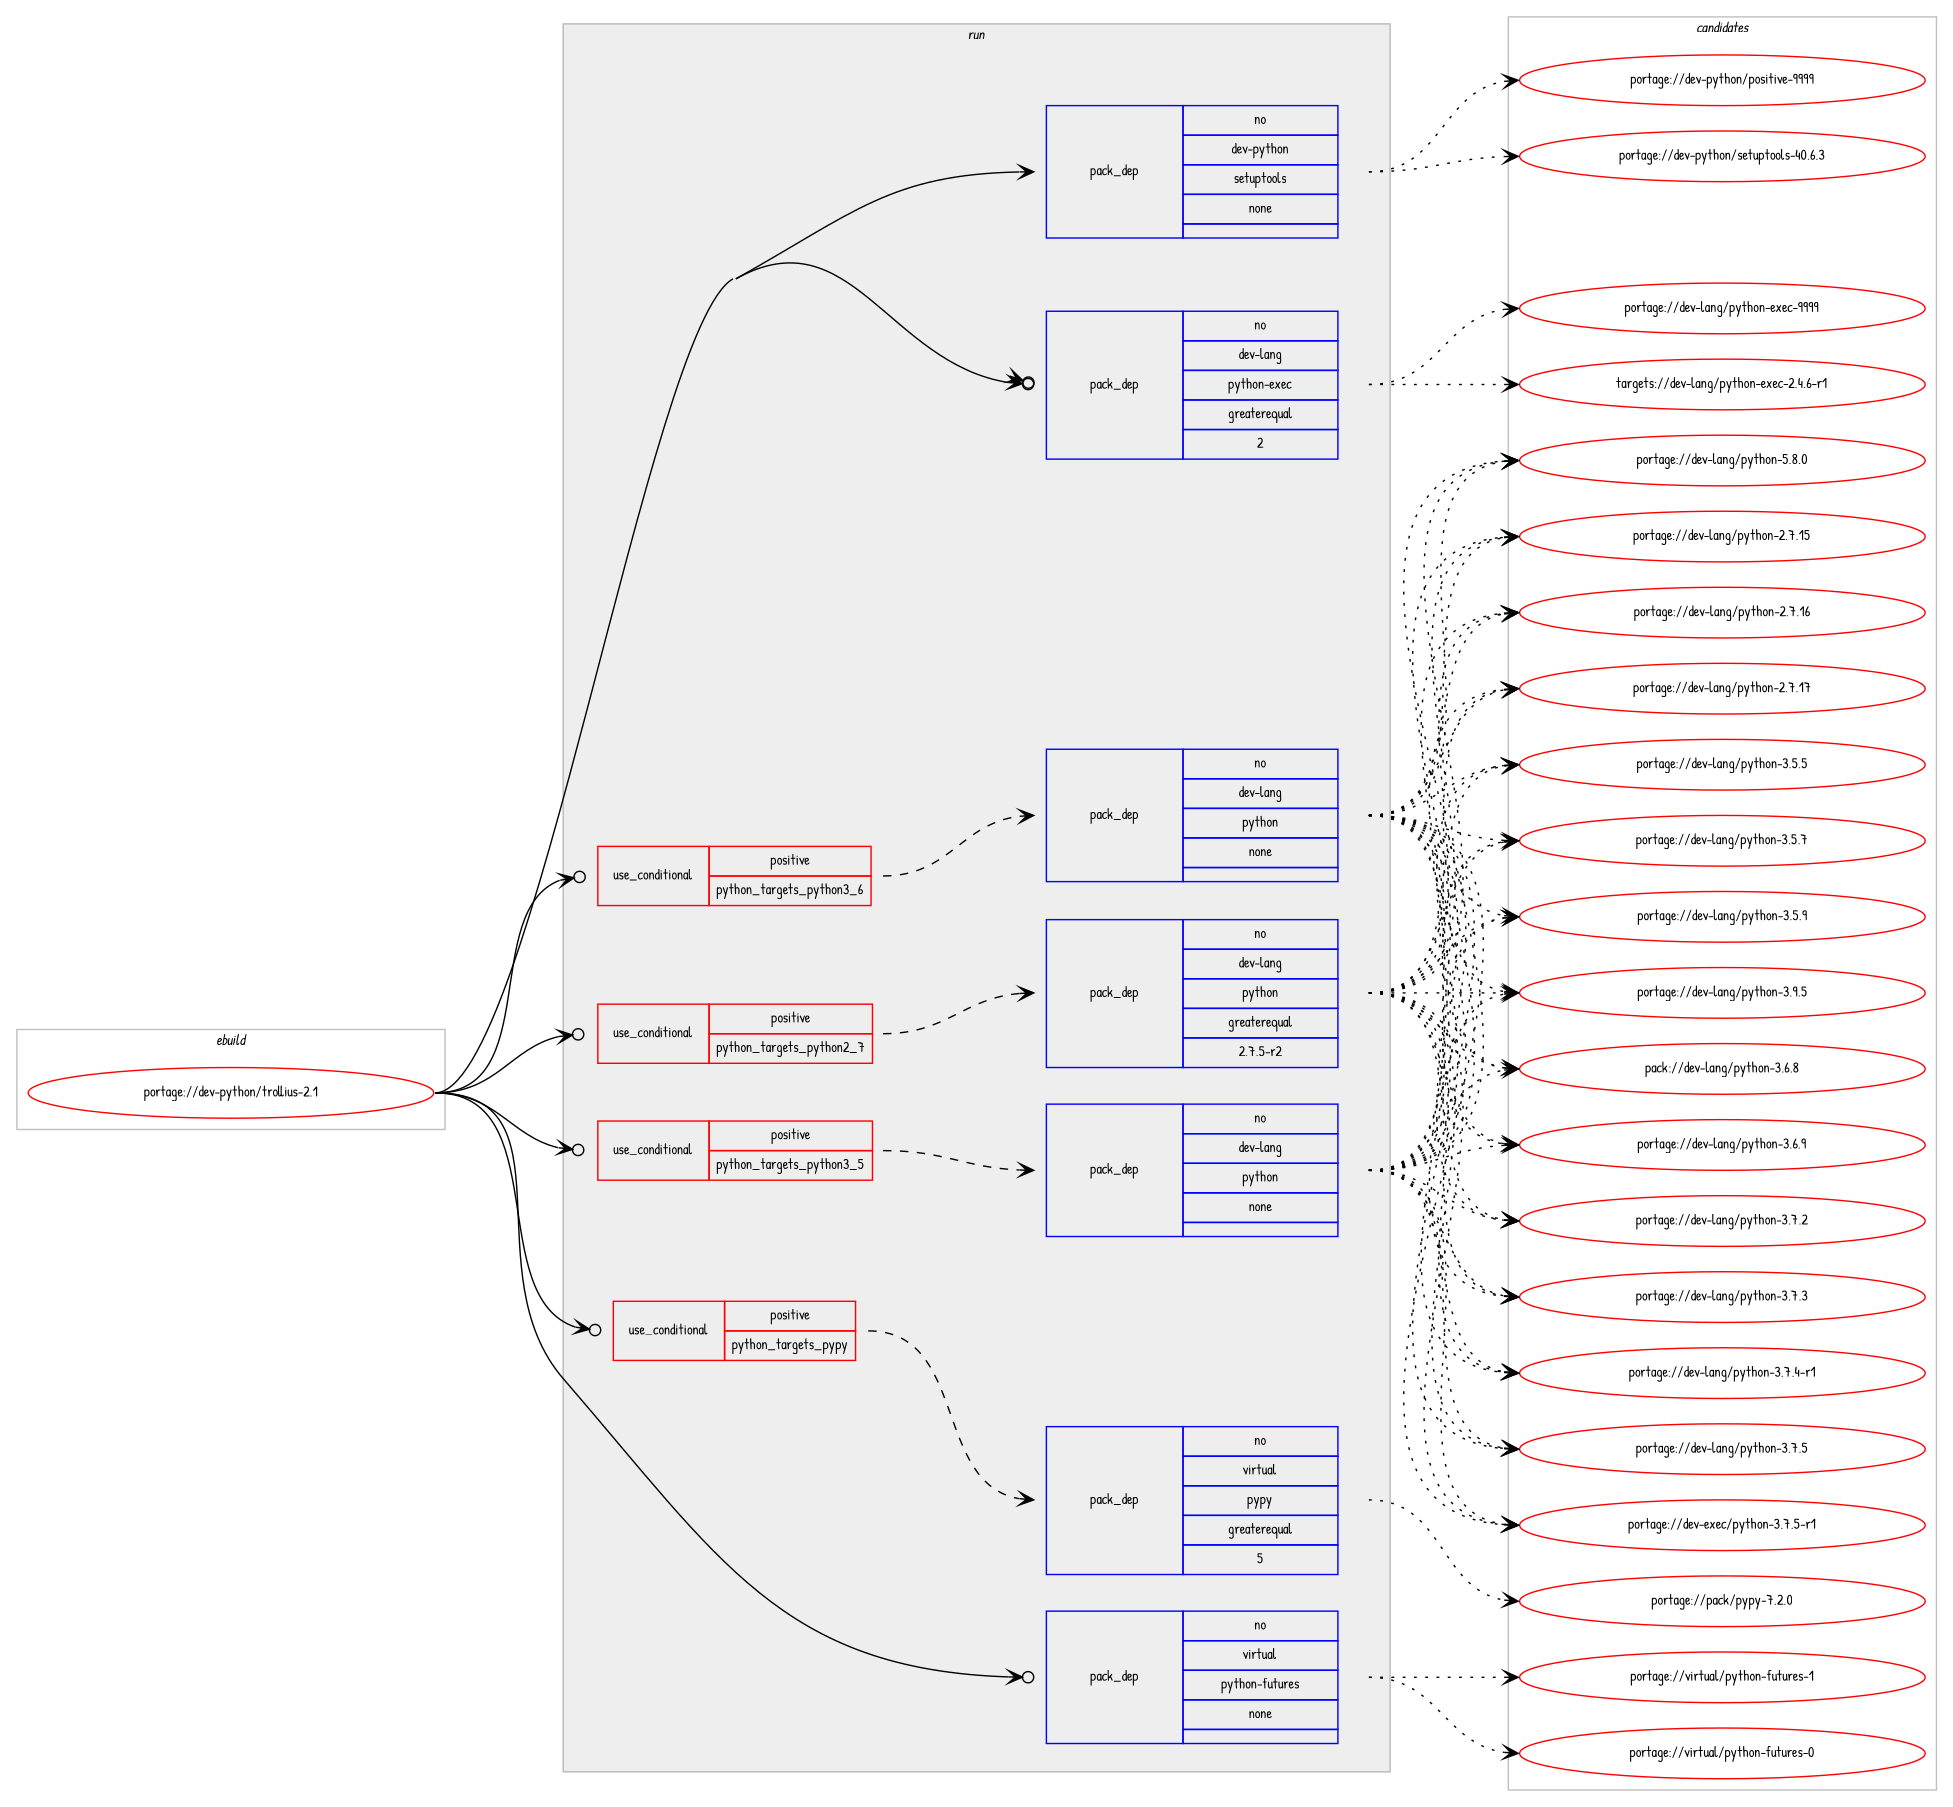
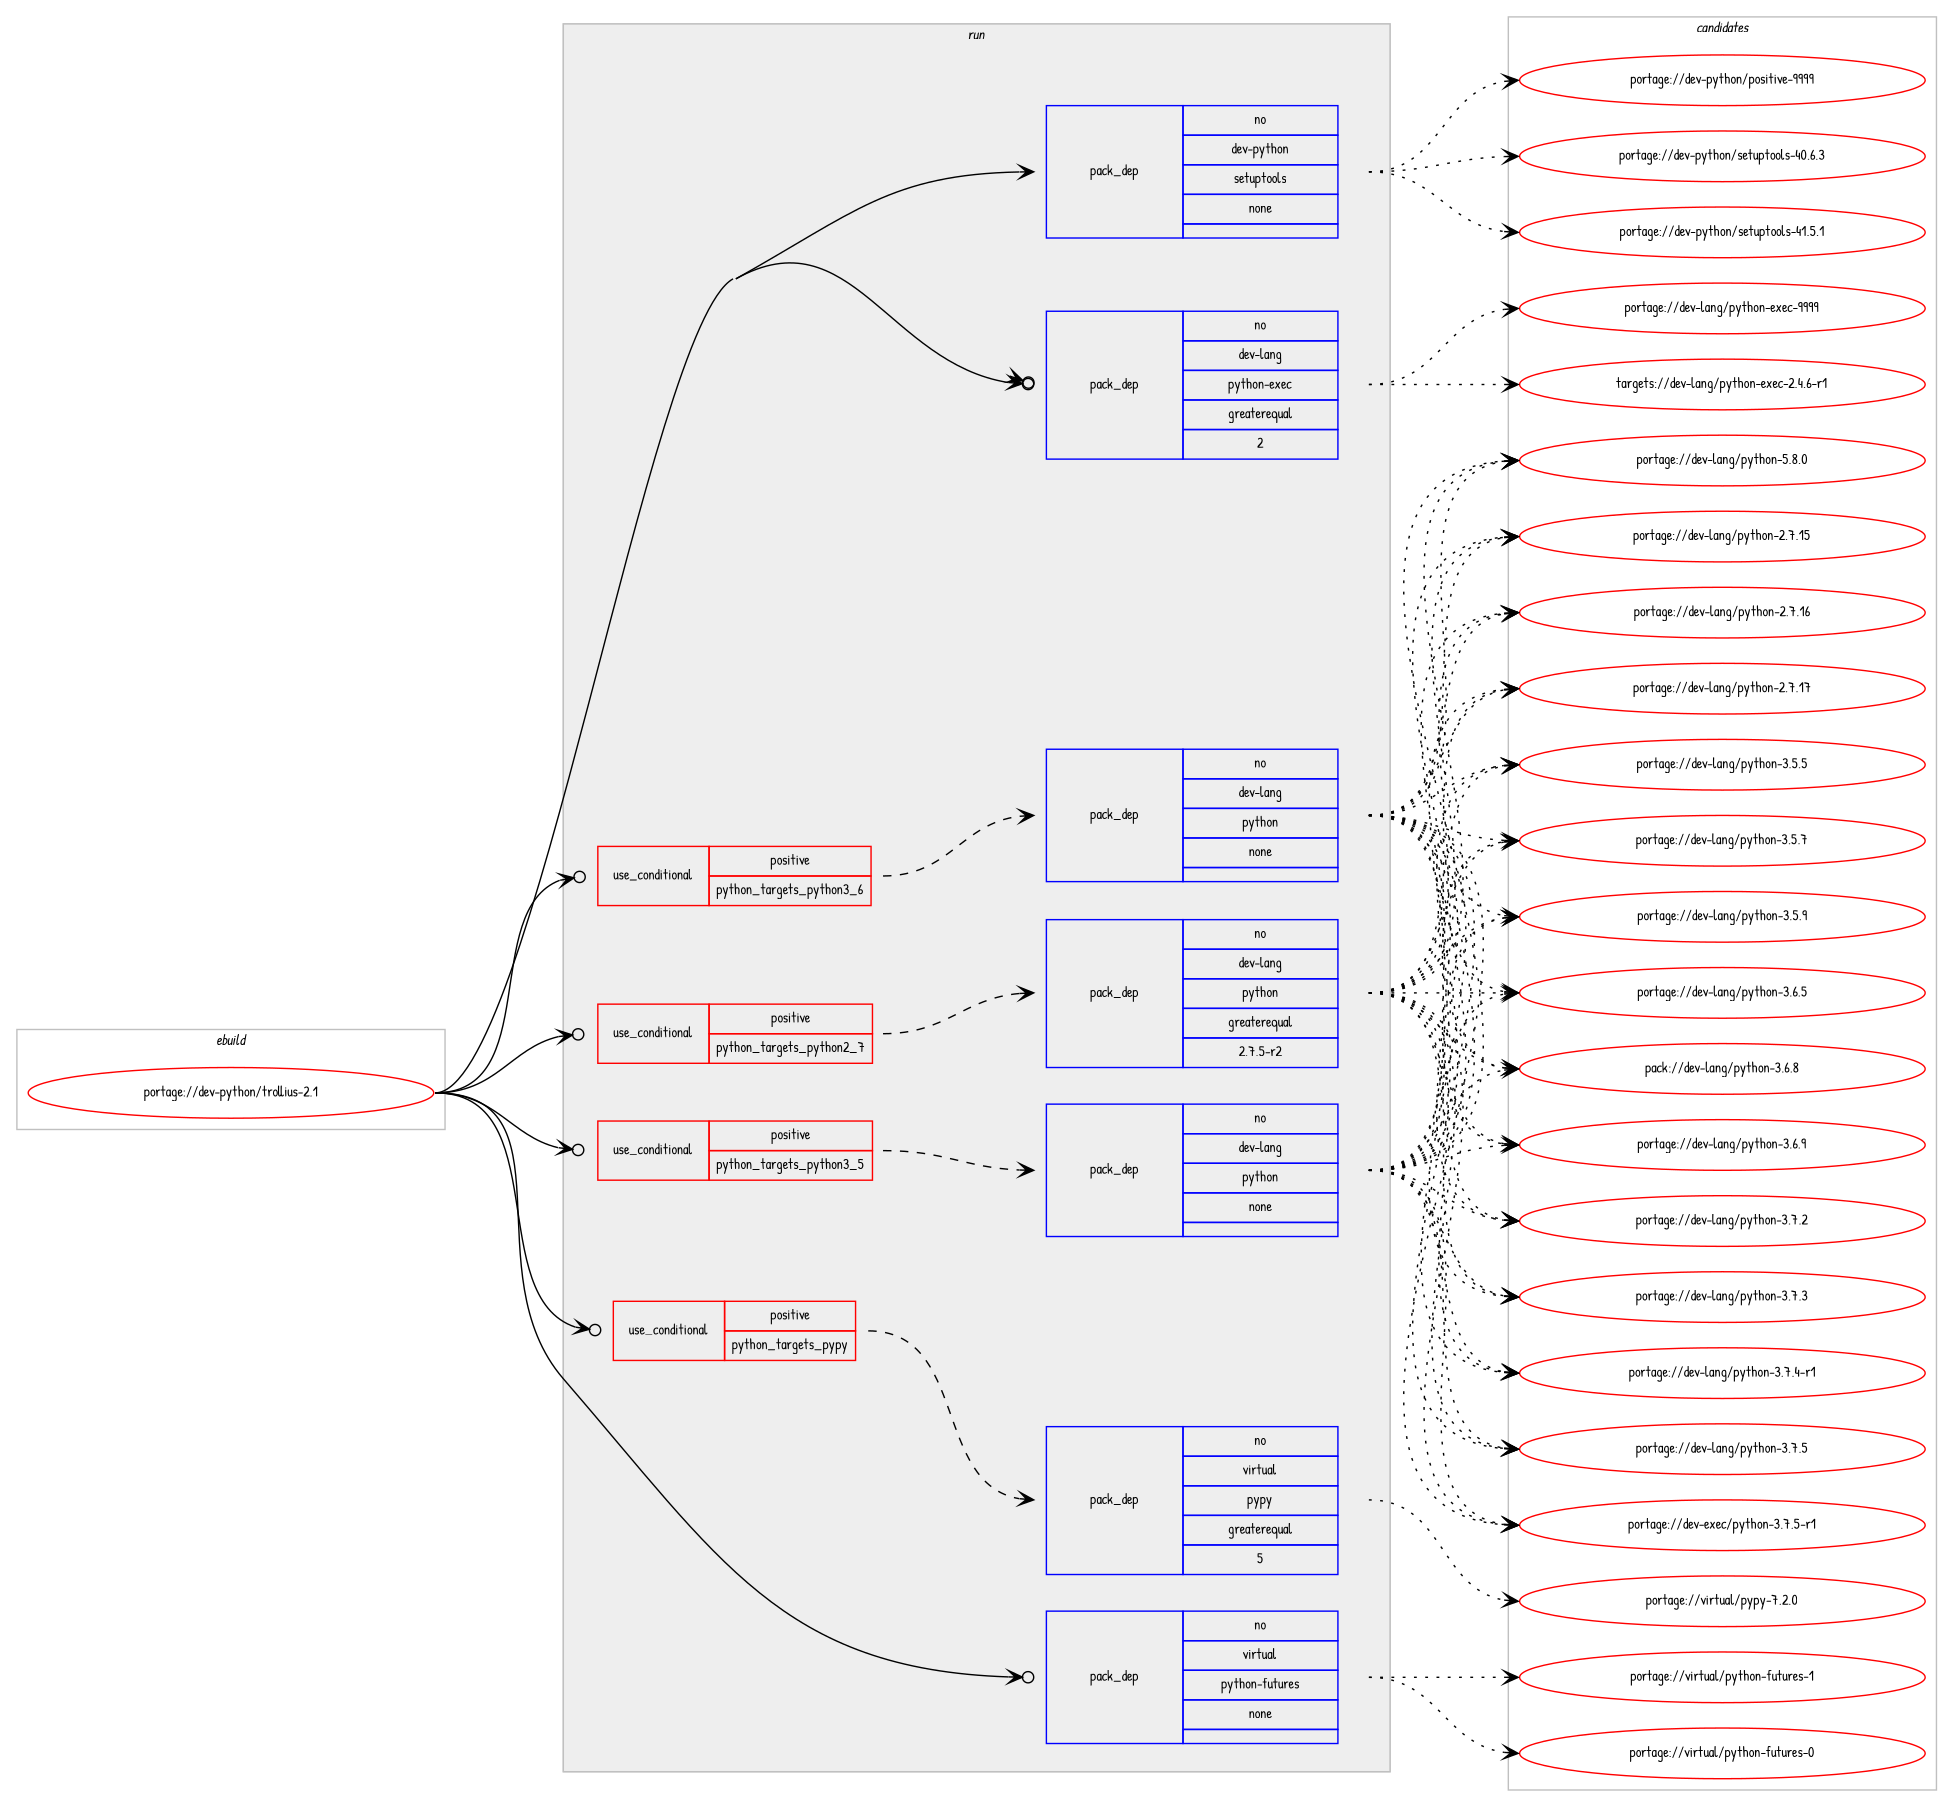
node "portage://dev-python/setuptools-41.5.1": added
node "portage://dev-lang/python-3.9.5": label "portage://dev-lang/python-3.9.5" -> "portage://dev-lang/python-3.6.5"
node "portage://pack/pypy-7.2.0": label "portage://pack/pypy-7.2.0" -> "portage://virtual/pypy-7.2.0"
